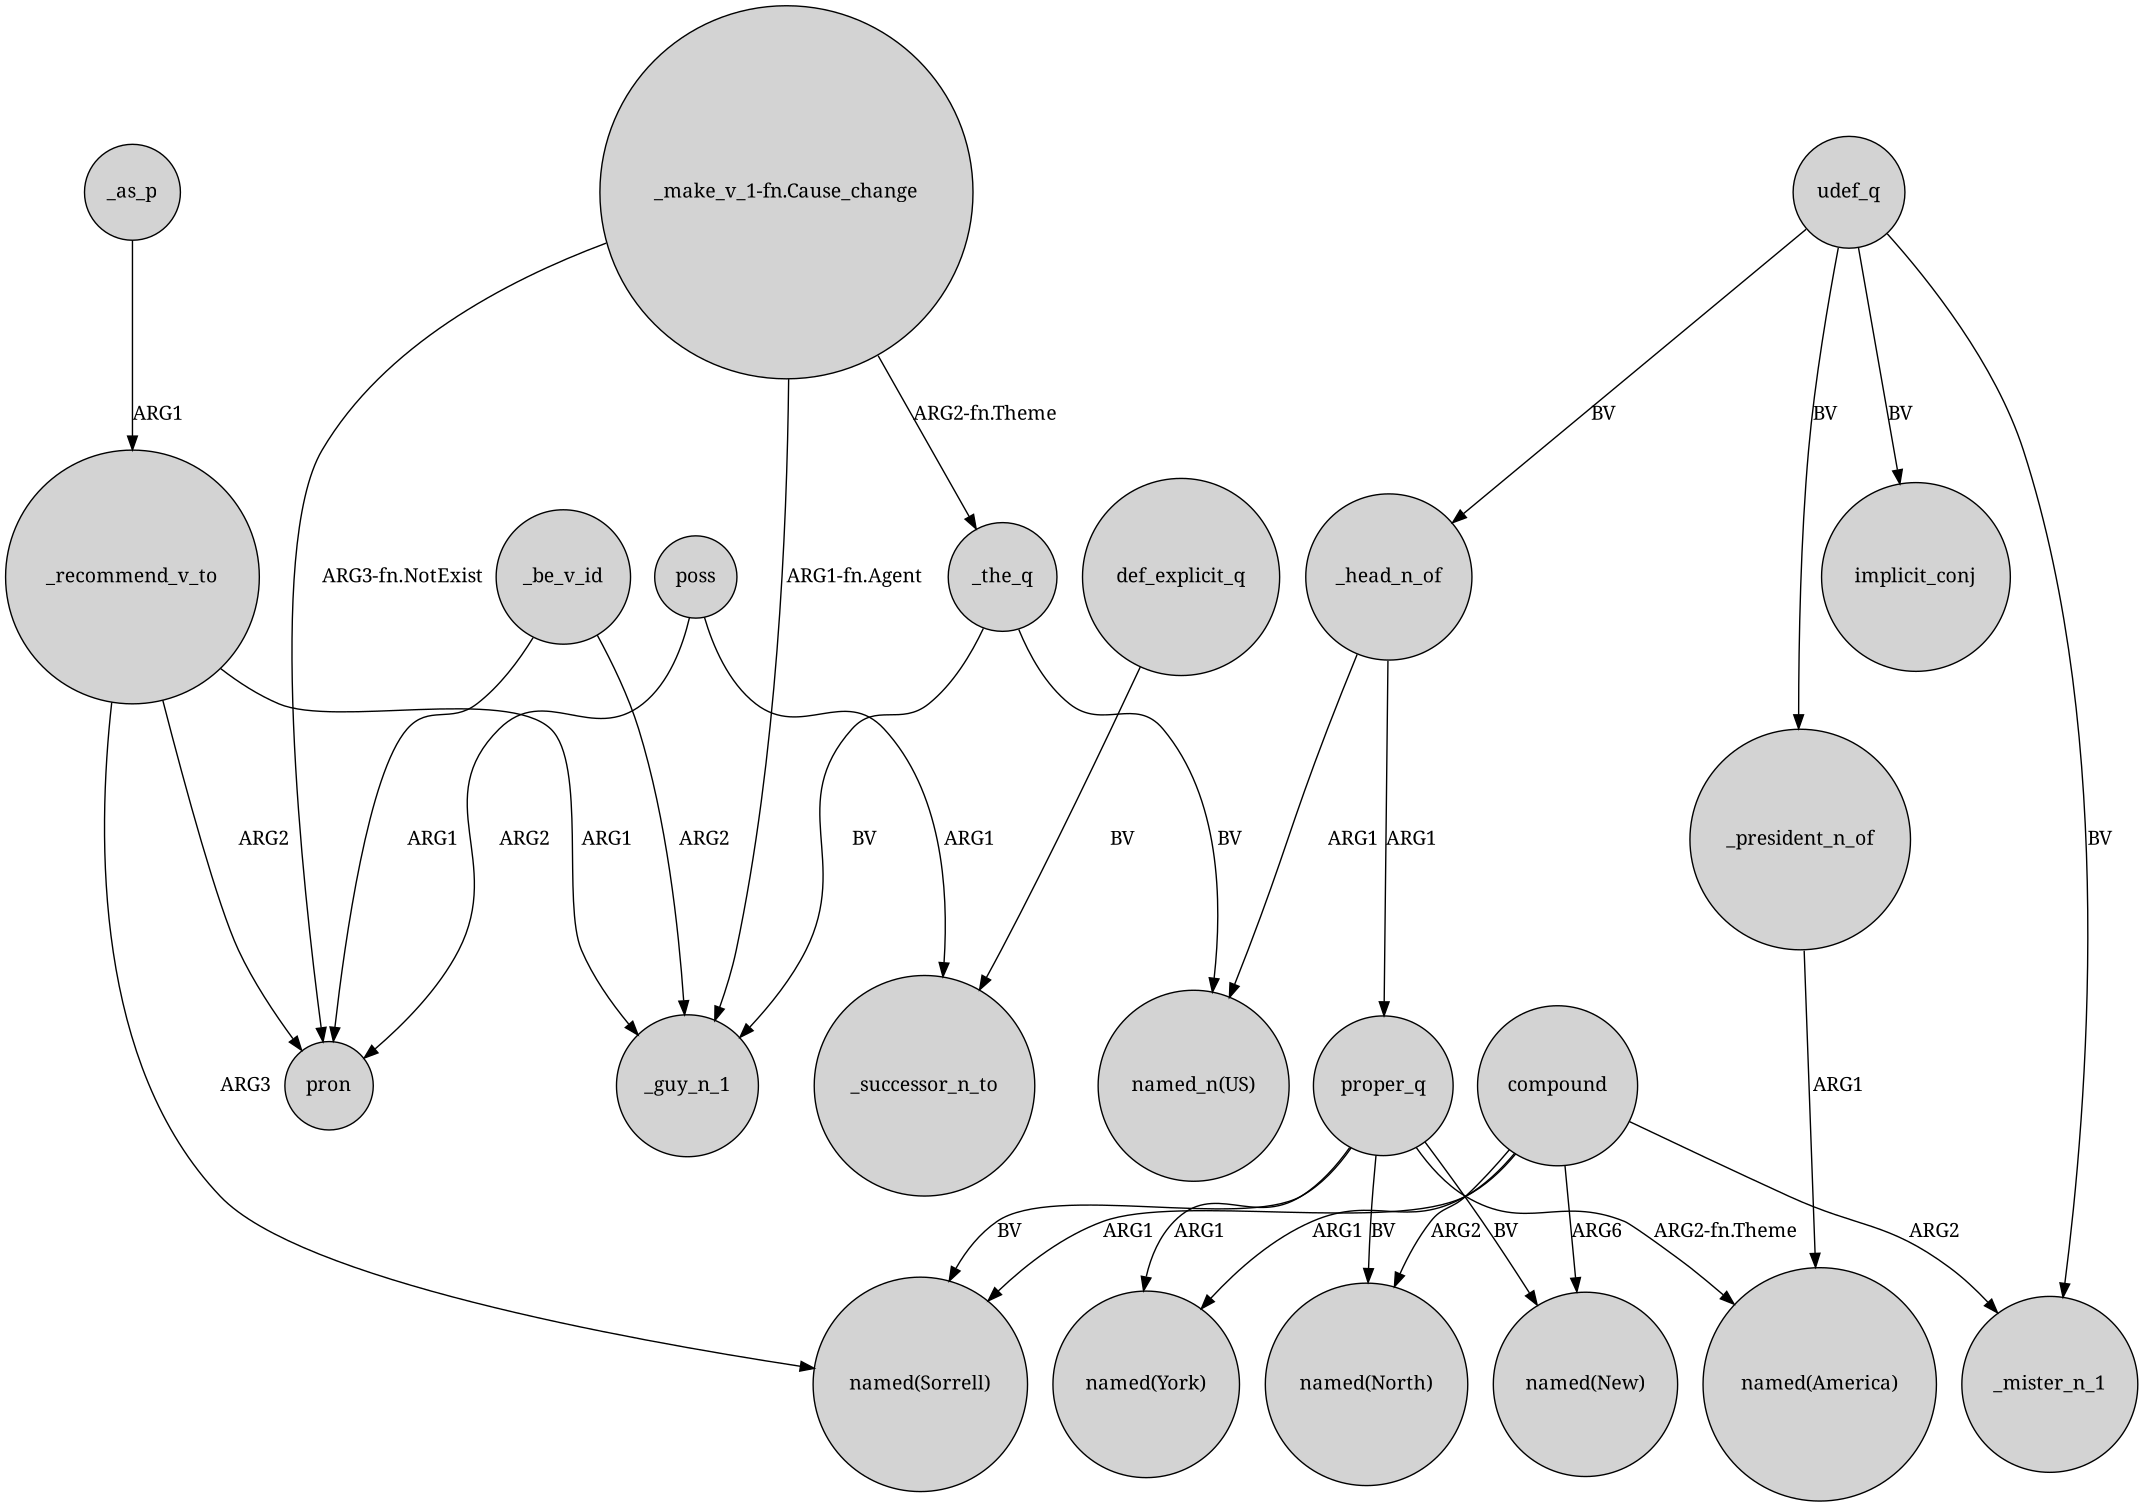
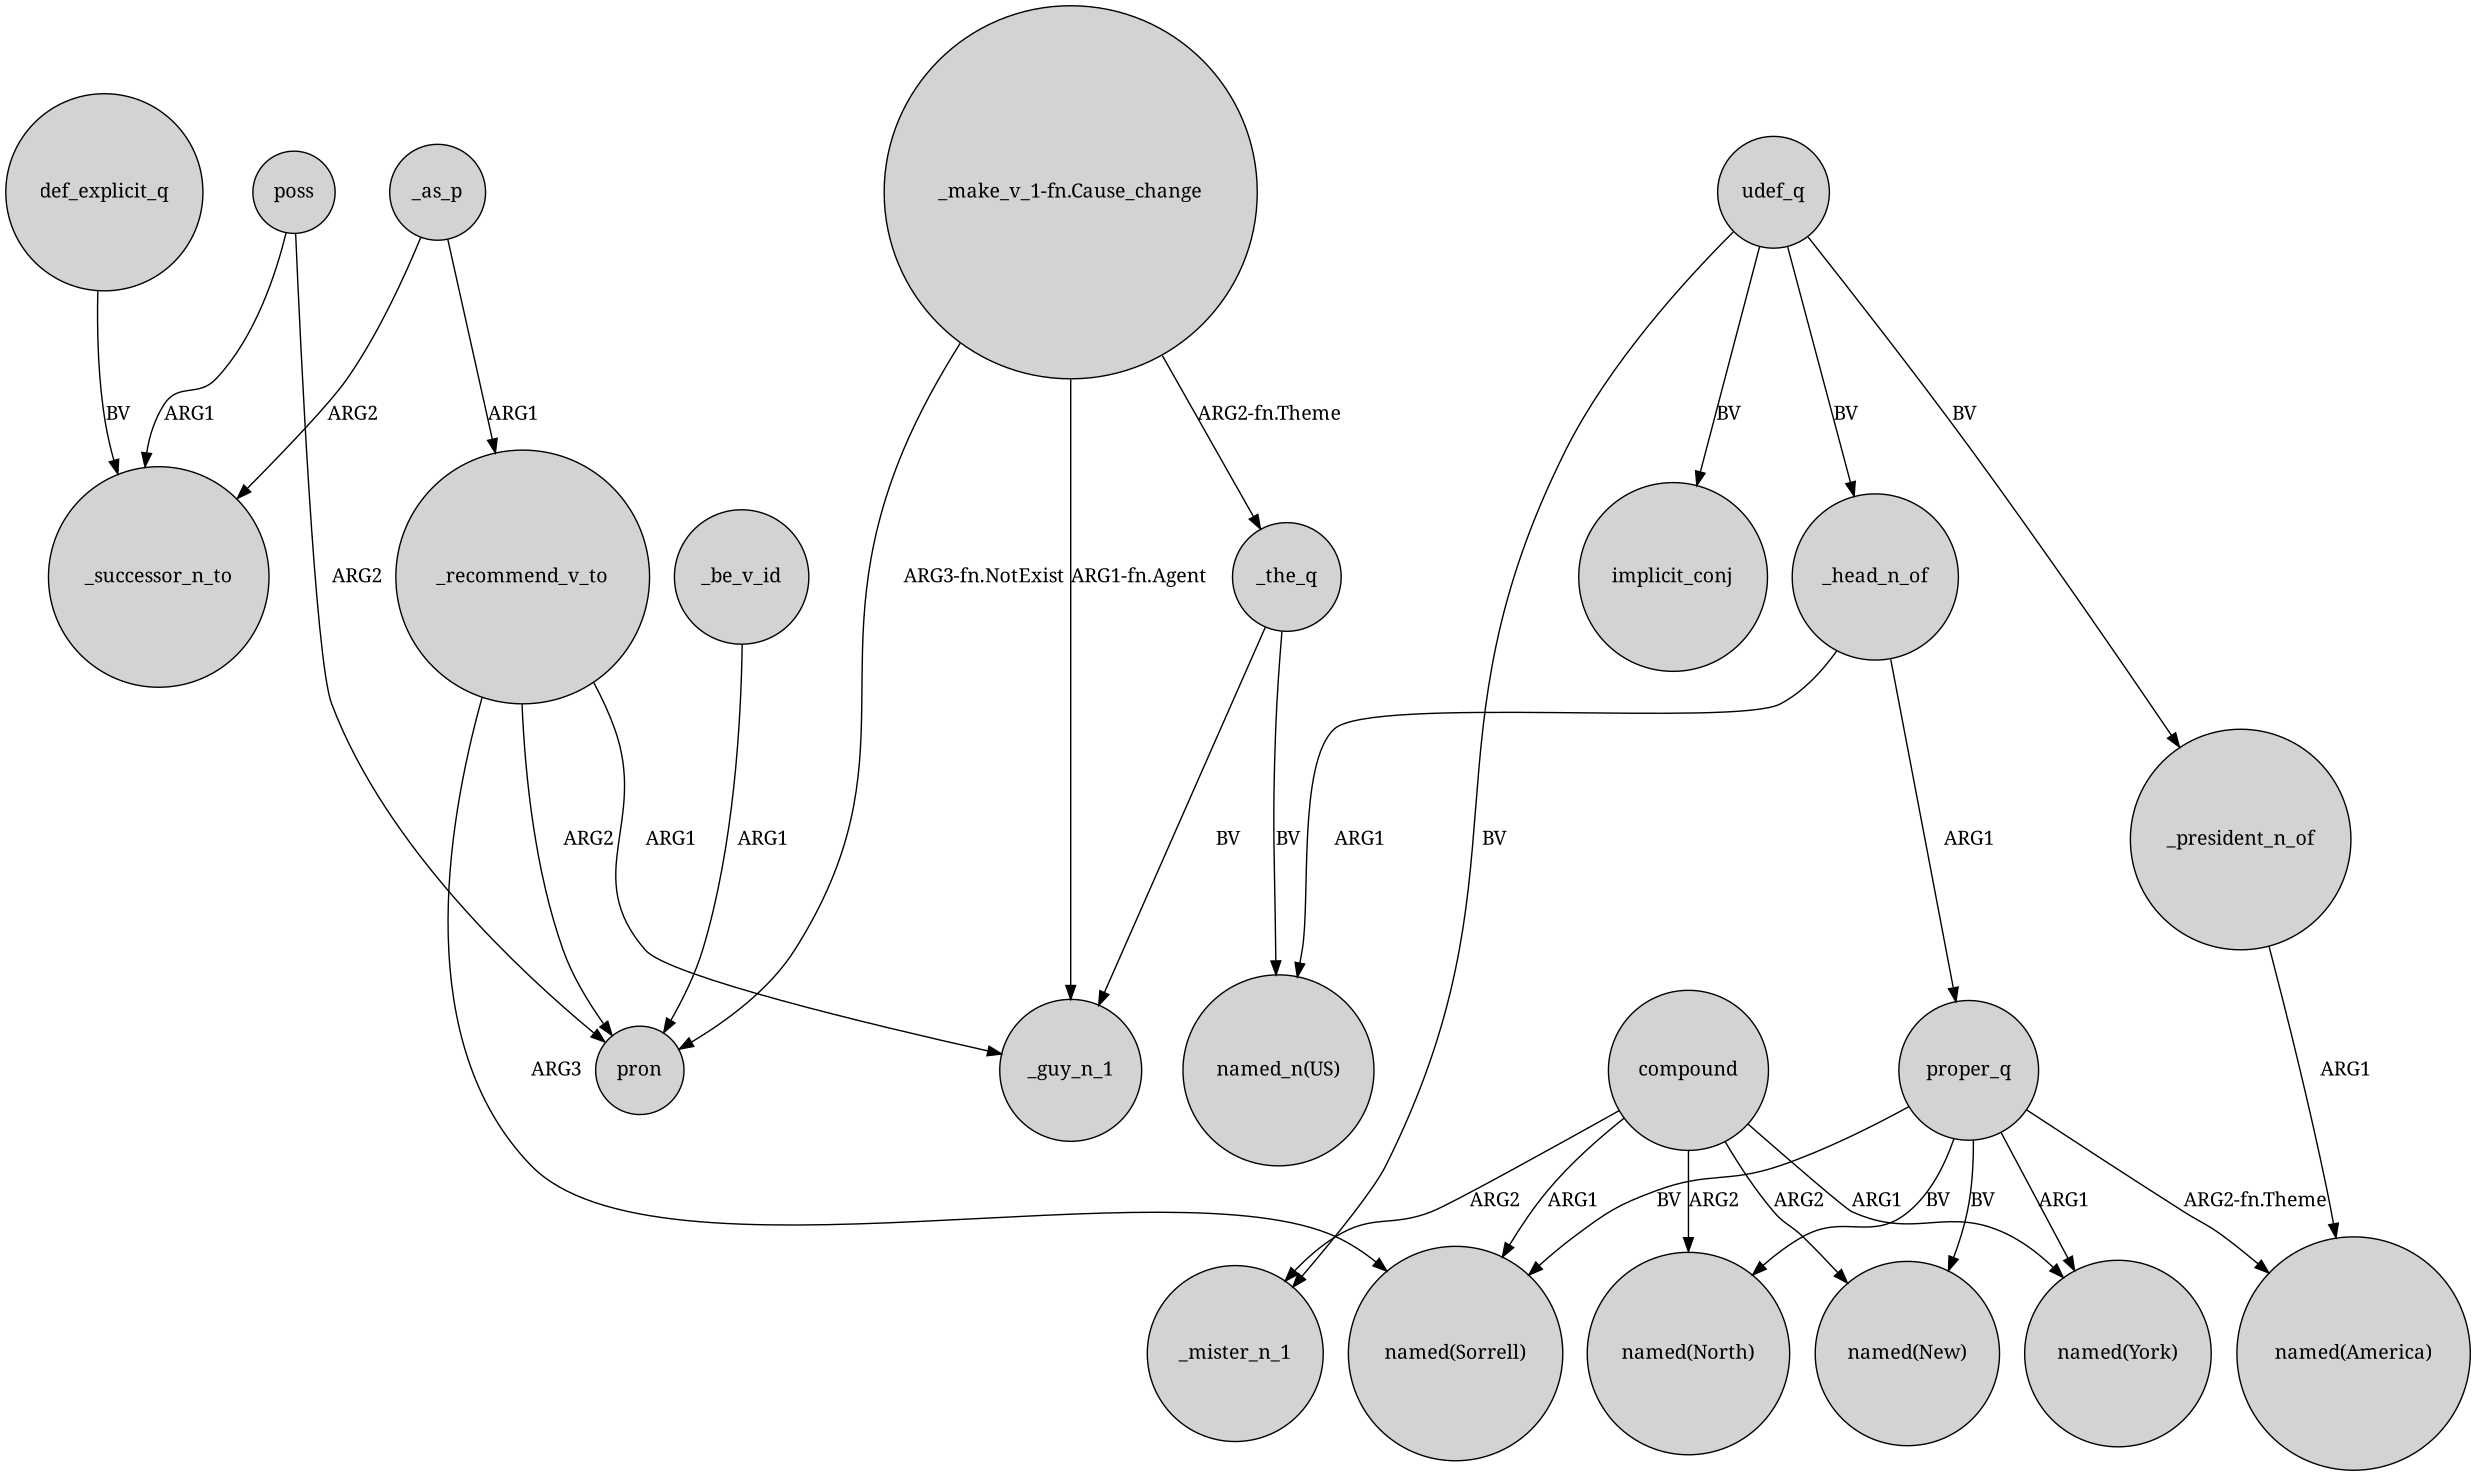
edge "_as_p" -> "_successor_n_to": added, label "ARG2"
edge "_be_v_id" -> "_guy_n_1": removed, label "ARG2"
edge "compound" -> "named(New)": label "ARG6" -> "ARG2"
